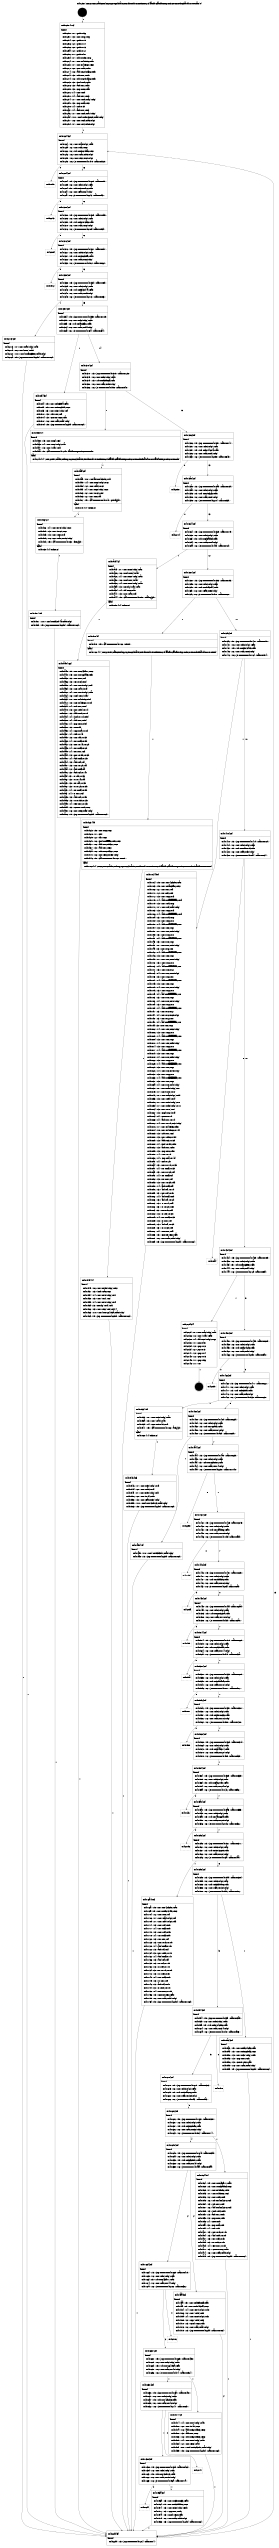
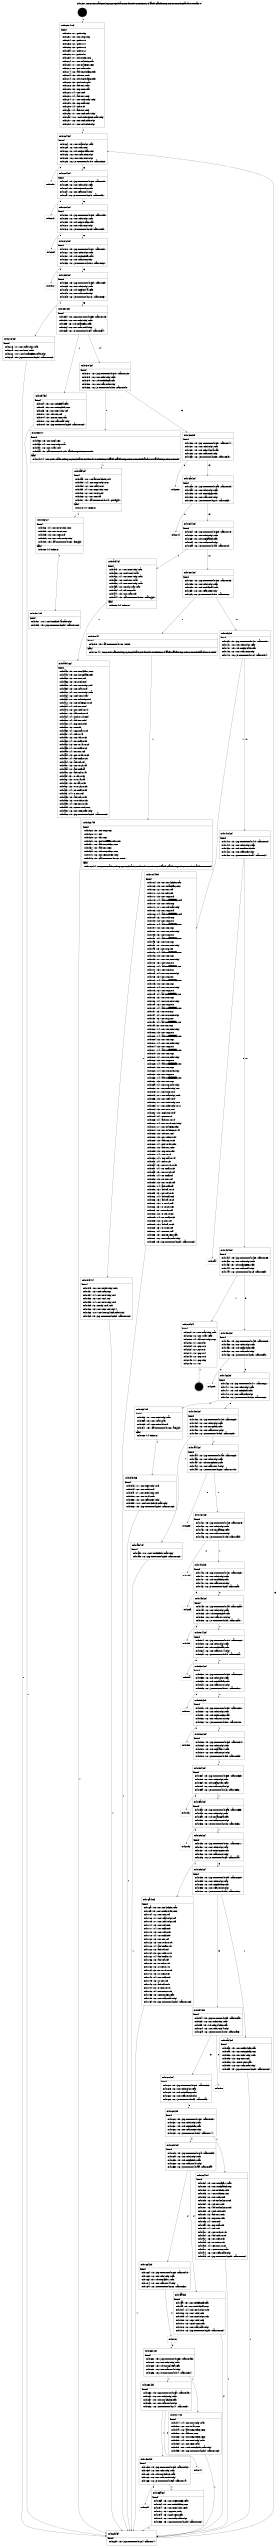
edge "0x401be1 [15]" -> "0x4022bd [5]": removed, label "1"
edge "0x401664 [28]" -> "0x401680 [28]": now "0x40218c" -> "0x401680 [28]"
